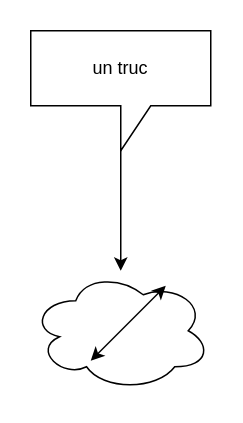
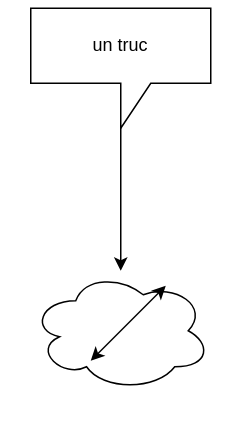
node "un truc": moved (121, 91) -> (121, 68)
